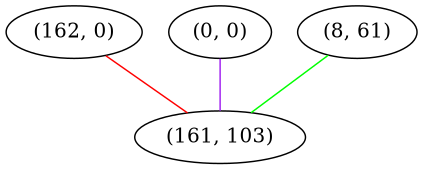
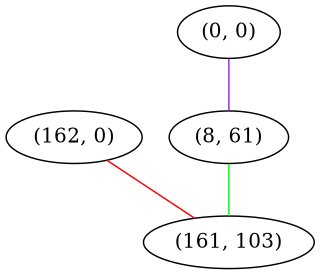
edge "(0, 0)" -- "(161, 103)": now "(0, 0)" -- "(8, 61)"
